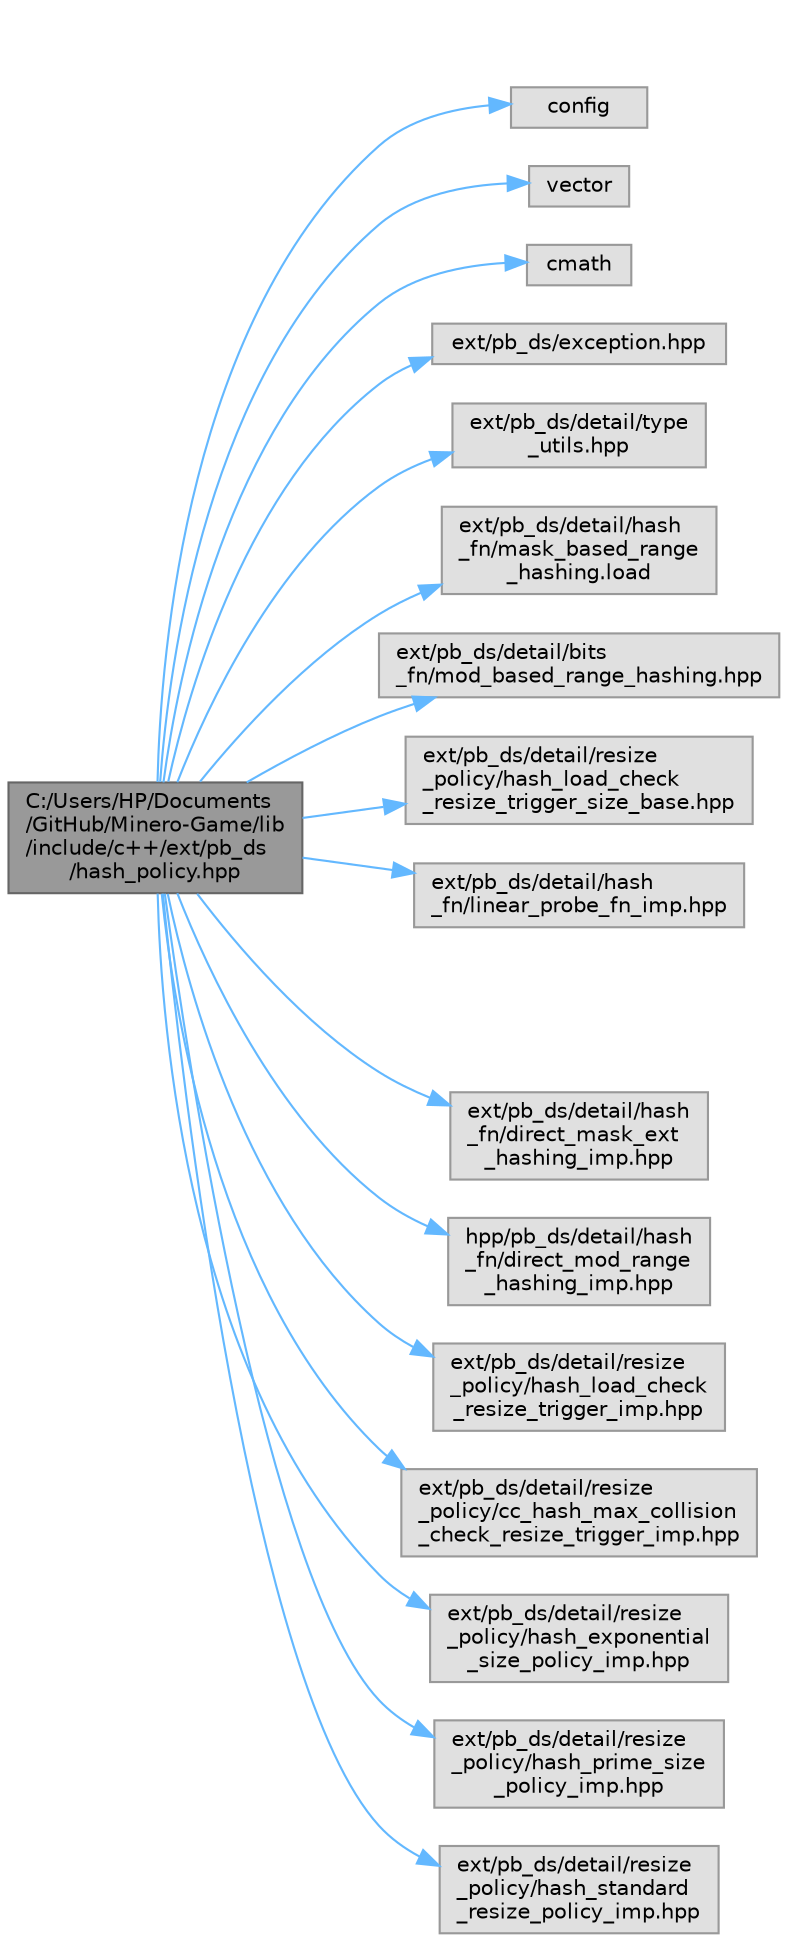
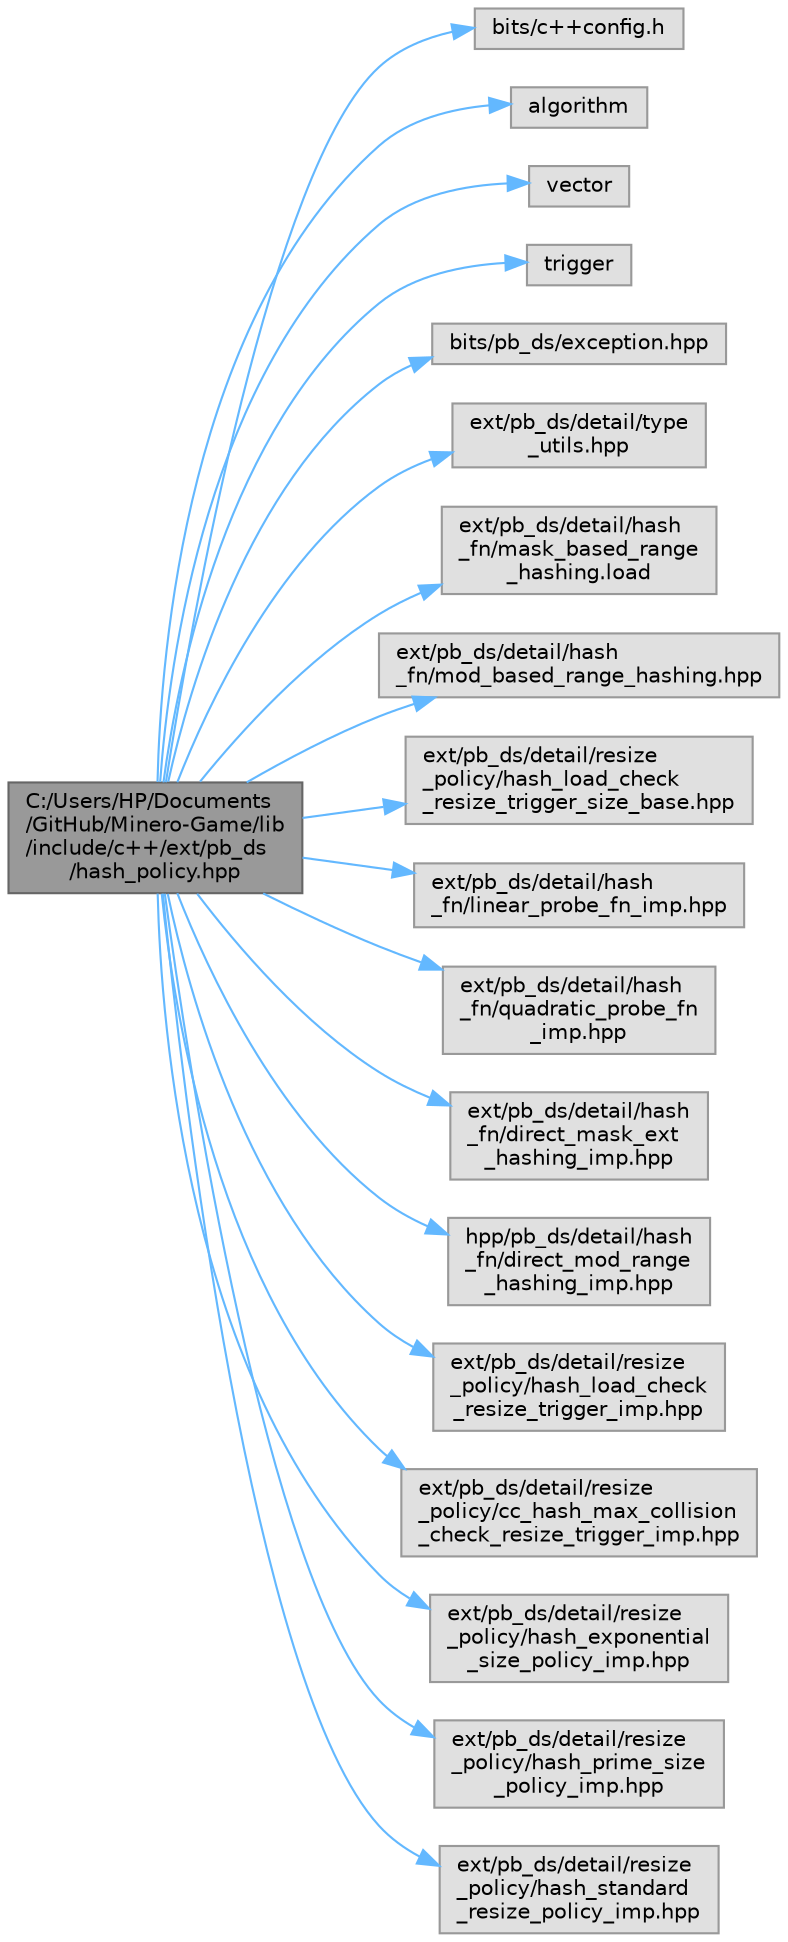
node "bits/c++config.h": added
node "config": label "config" -> "algorithm"
node "cmath": label "cmath" -> "trigger"
node "ext/pb_ds/exception.hpp": label "ext/pb_ds/exception.hpp" -> "bits/pb_ds/exception.hpp"
node "ext/pb_ds/detail/bits _fn/mod_based_range_hashing.hpp": label "ext/pb_ds/detail/bits _fn/mod_based_range_hashing.hpp" -> "ext/pb_ds/detail/hash _fn/mod_based_range_hashing.hpp"
node "ext/pb_ds/detail/hash _fn/quadratic_probe_fn _imp.hpp": added
